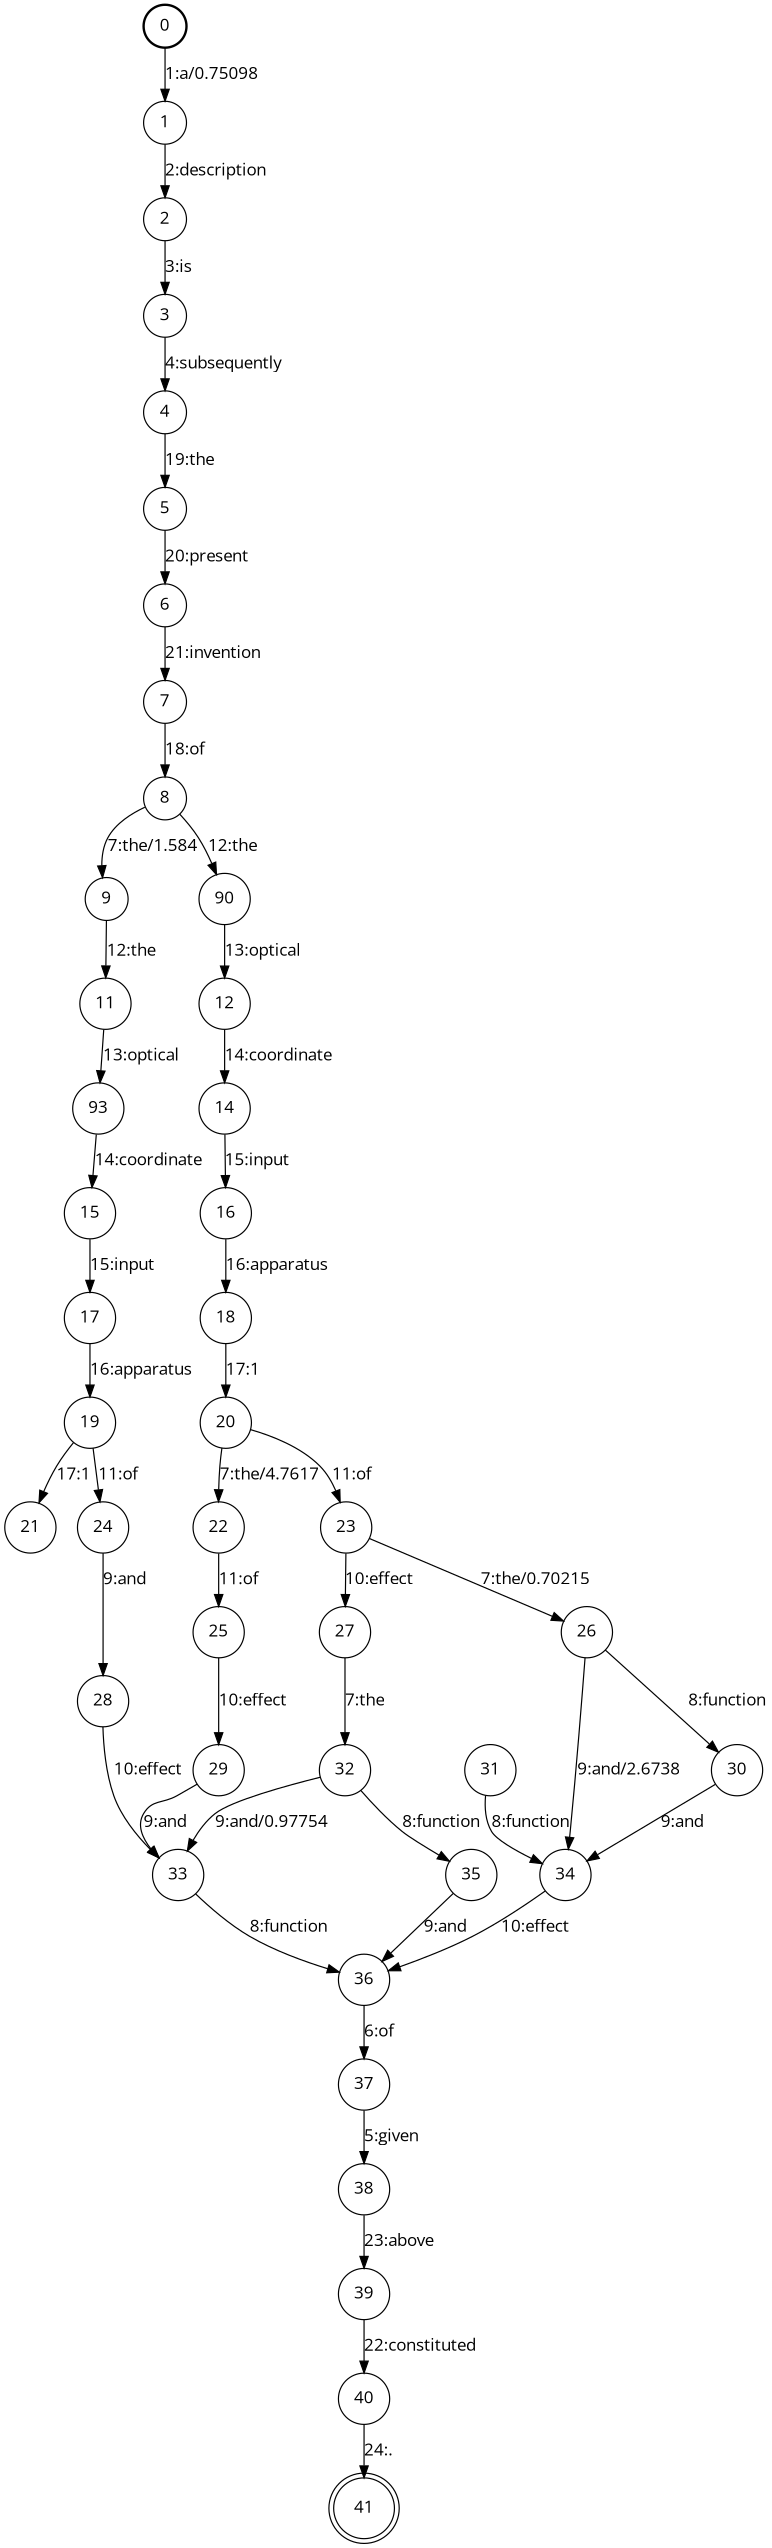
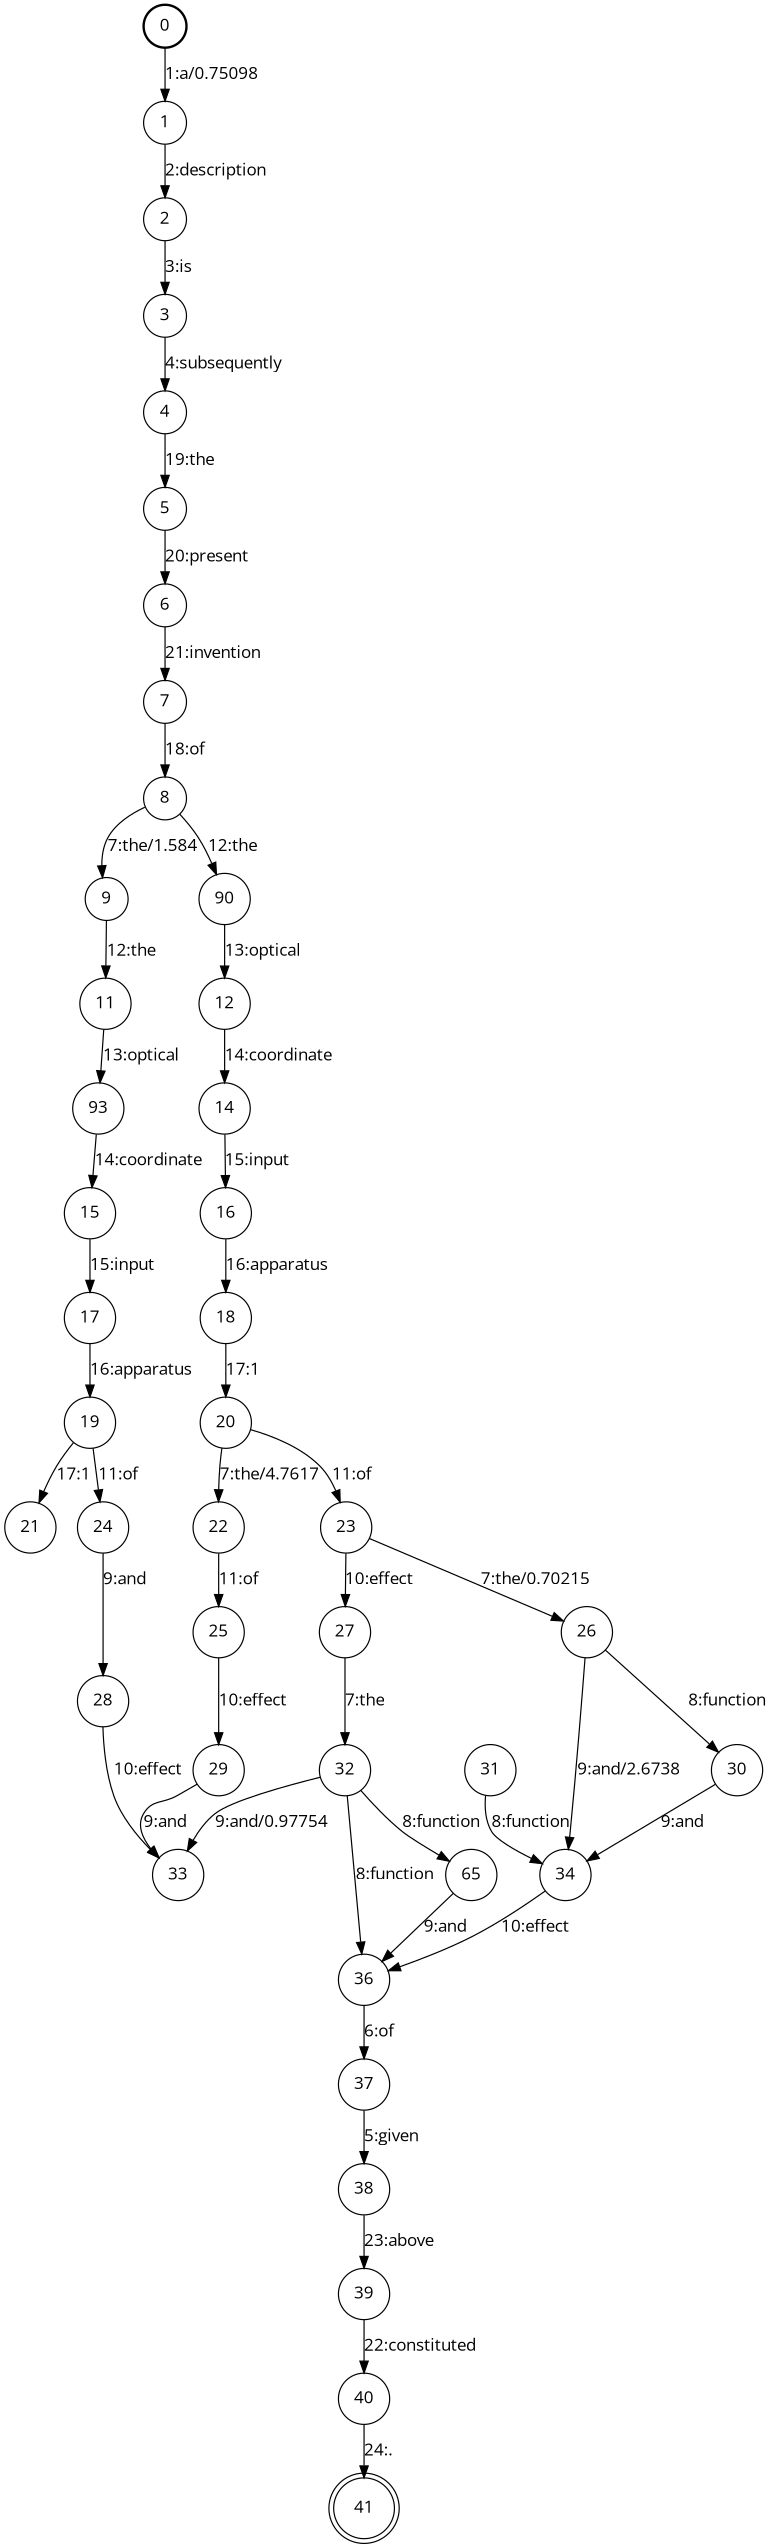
node "35": label "35" -> "65"
edge "33" -> "36": now "32" -> "36"
